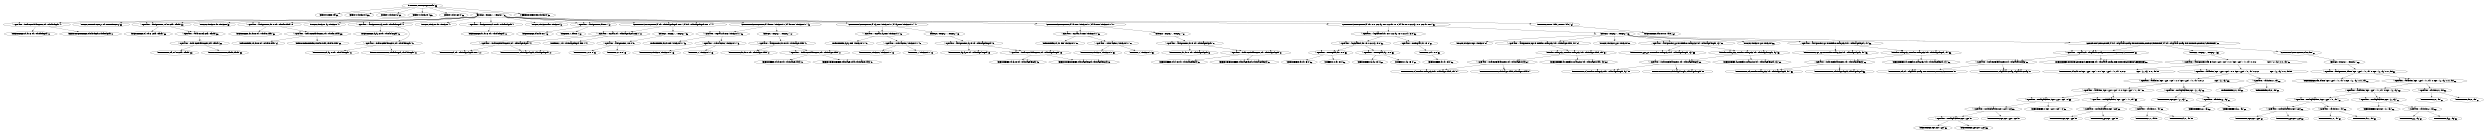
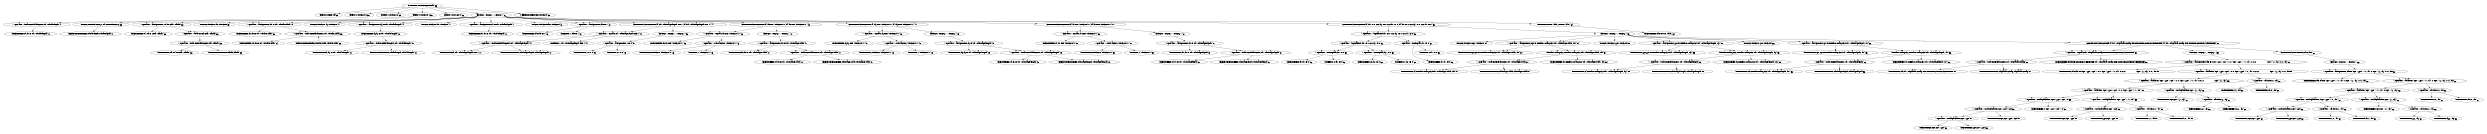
edge "(<operator>.indirectFieldAccess,td->td_tiledepth)" -> "(FIELD_IDENTIFIER,td_tiledepth,td_tiledepth)": now "(LOCAL,TIFFDirectory* td: TIFFDirectory)" -> "(FIELD_IDENTIFIER,td_tiledepth,td_tiledepth)"
edge "(<operator>.assignment,dy = td->td_tilelength)" -> "(<operator>.indirectFieldAccess,td->td_tilelength)": now "(IDENTIFIER,dy,dy = td->td_tilelength)" -> "(<operator>.indirectFieldAccess,td->td_tilelength)"
edge "(<operator>.indirectFieldAccess,td->td_tilewidth)" -> "(FIELD_IDENTIFIER,td_tilewidth,td_tilewidth)": reversed
node "(IDENTIFIER,xpt,xpt = TIFFhowmany_32(td->td_imagewidth, dx))": added
edge "(LITERAL,0,dz != 0)" -> "(IDENTIFIER,dz,dz != 0)": now "(<operator>.notEquals,dz != 0)" -> "(IDENTIFIER,dz,dz != 0)"
